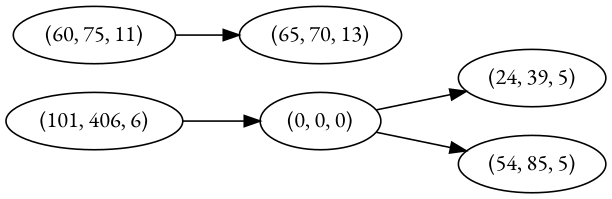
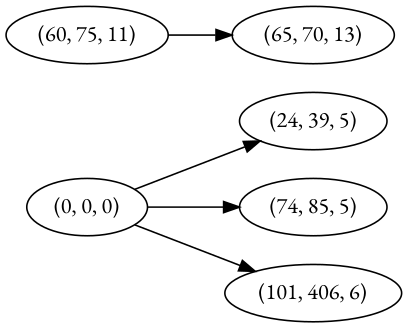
edge "(101, 406, 6)" -> "(0, 0, 0)": reversed
node "(54, 85, 5)": label "(54, 85, 5)" -> "(74, 85, 5)"
